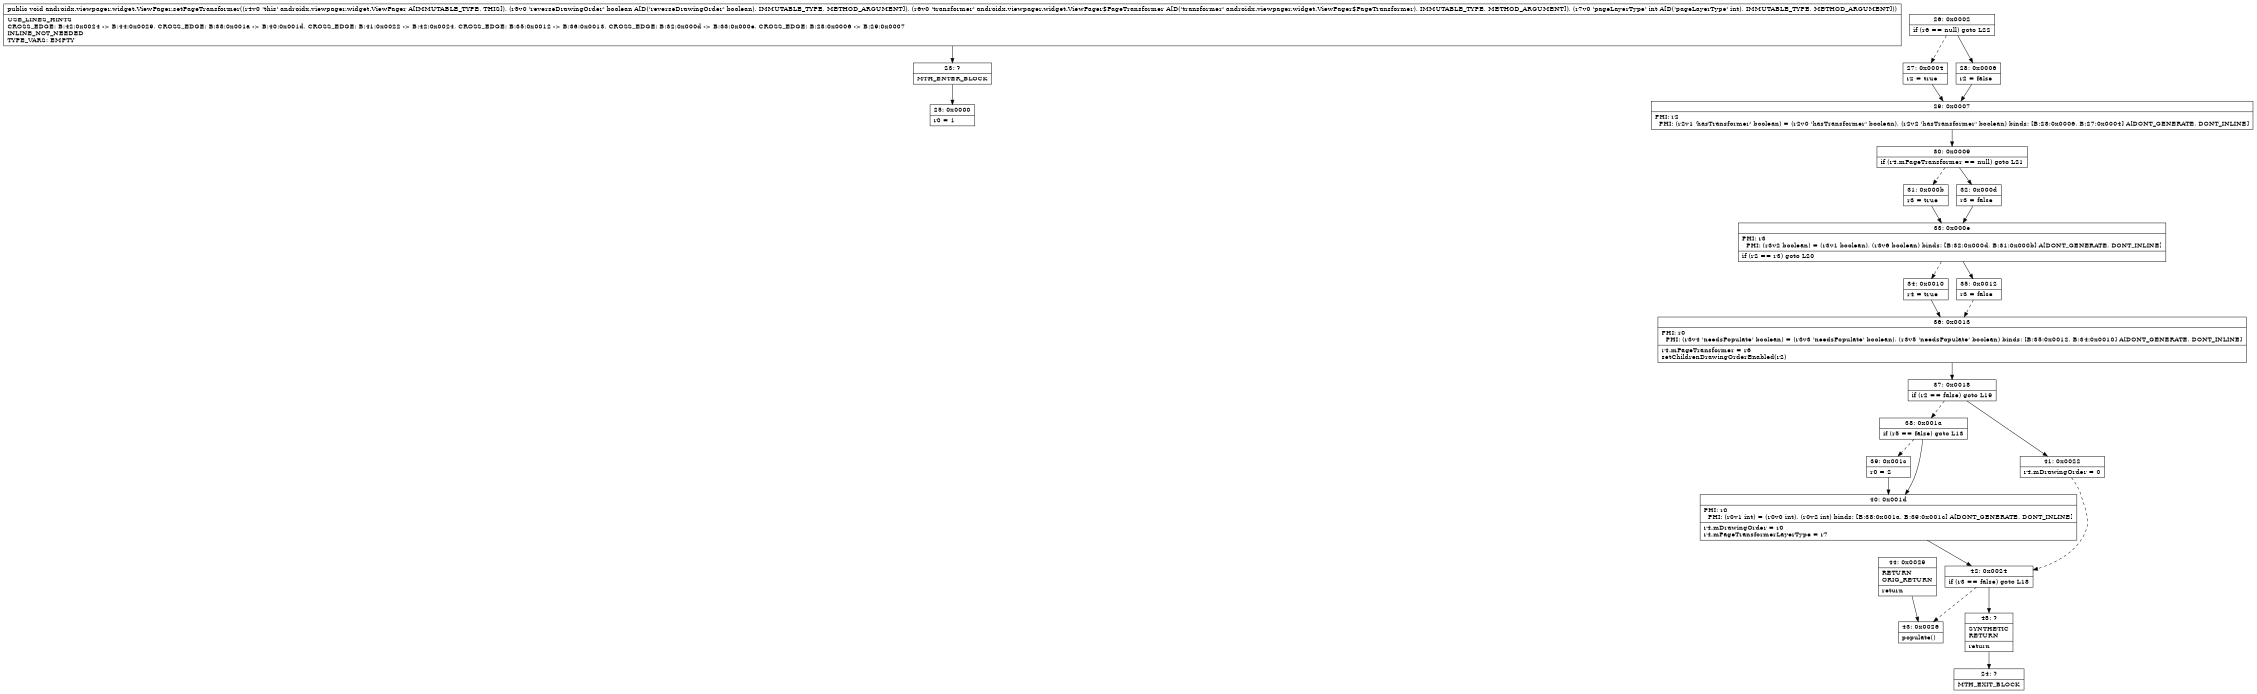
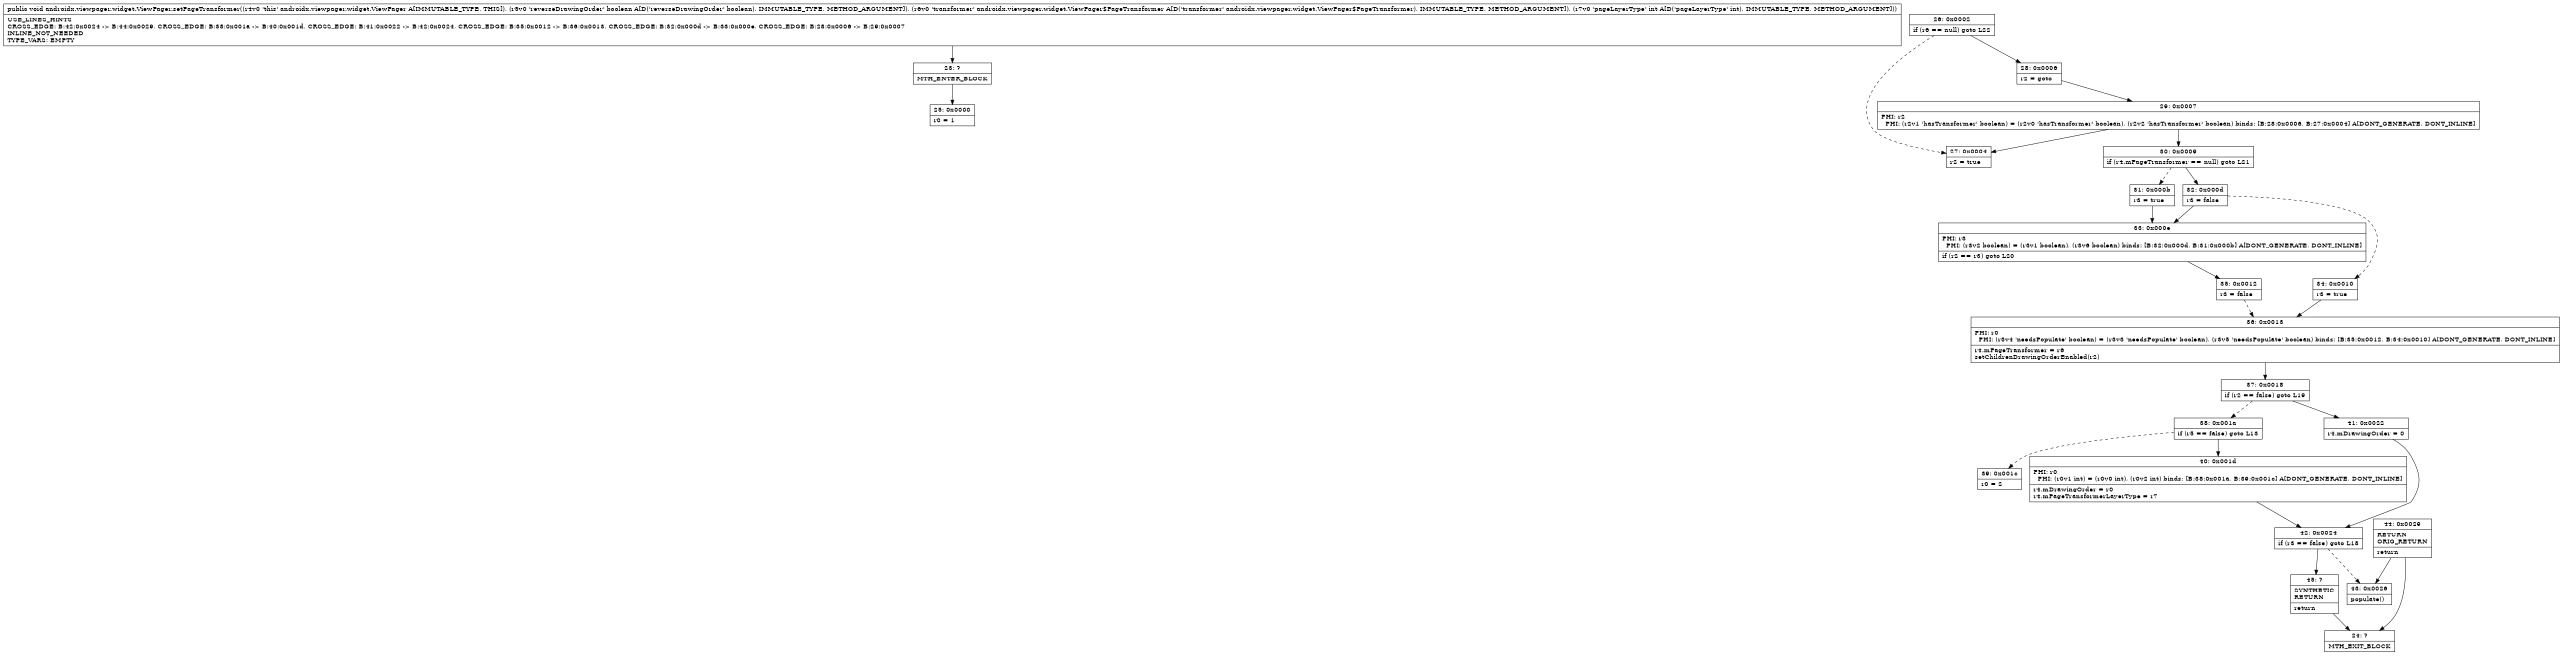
node "28: 0x0006": text "r2 = false" -> "r2 = goto"
edge "27: 0x0004" -> "29: 0x0007": reversed
edge "33: 0x000e" -> "34: 0x0010": now "32: 0x000d" -> "34: 0x0010"
node "34: 0x0010": text "r4 = true" -> "r3 = true"
edge "39: 0x001c" -> "40: 0x001d": removed
edge "41: 0x0022" -> "42: 0x0024": style dashed -> solid
edge "44: 0x0029" -> "24: ?": added
